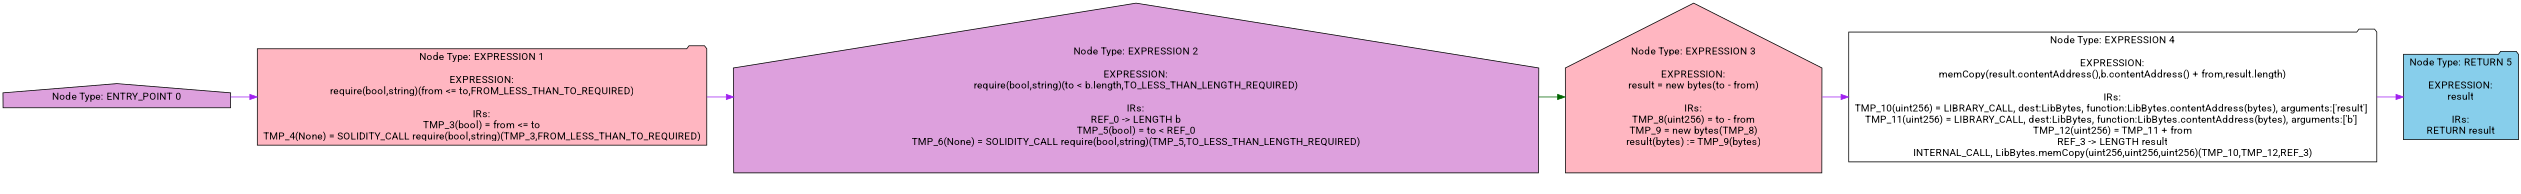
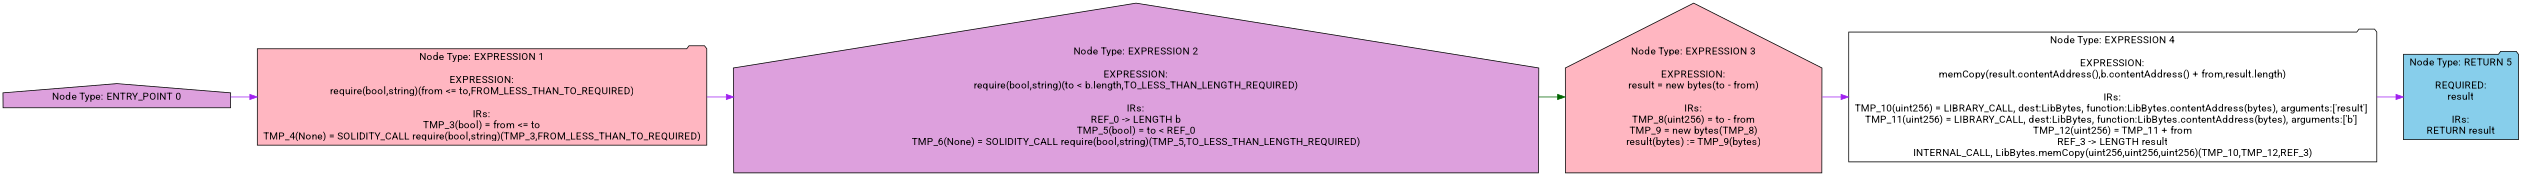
node "Node Type: RETURN 5 EXPRESSION: result IRs: RETURN result": label "Node Type: RETURN 5 EXPRESSION: result IRs: RETURN result" -> "Node Type: RETURN 5 REQUIRED: result IRs: RETURN result"
